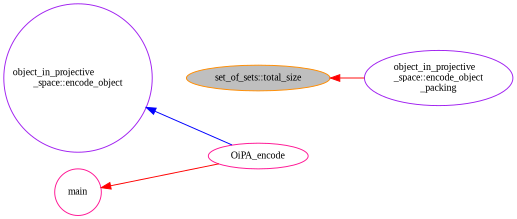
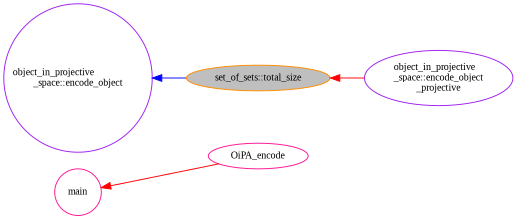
node "object_in_projective _space::encode_object _packing": label "object_in_projective _space::encode_object _packing" -> "object_in_projective _space::encode_object _projective"
edge "OiPA_encode" -> "object_in_projective _space::encode_object": now "set_of_sets::total_size" -> "object_in_projective _space::encode_object"
